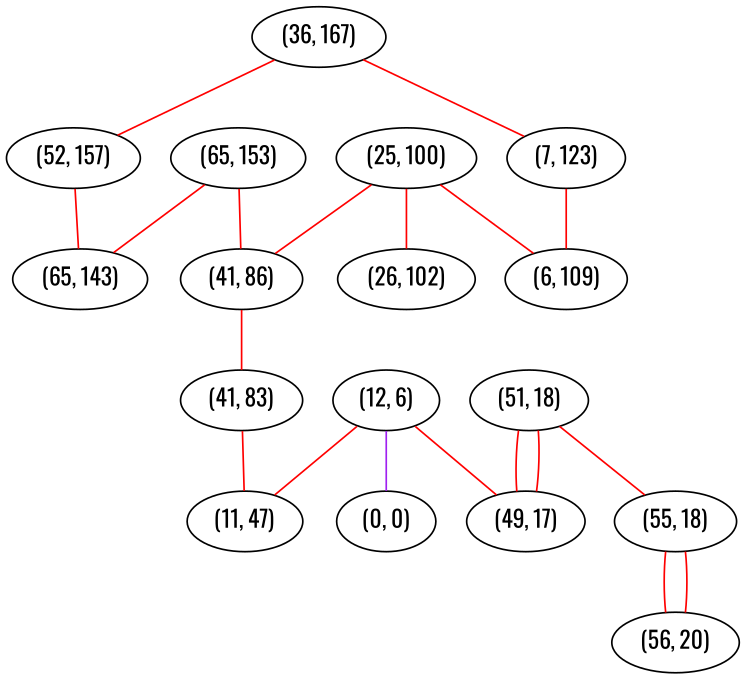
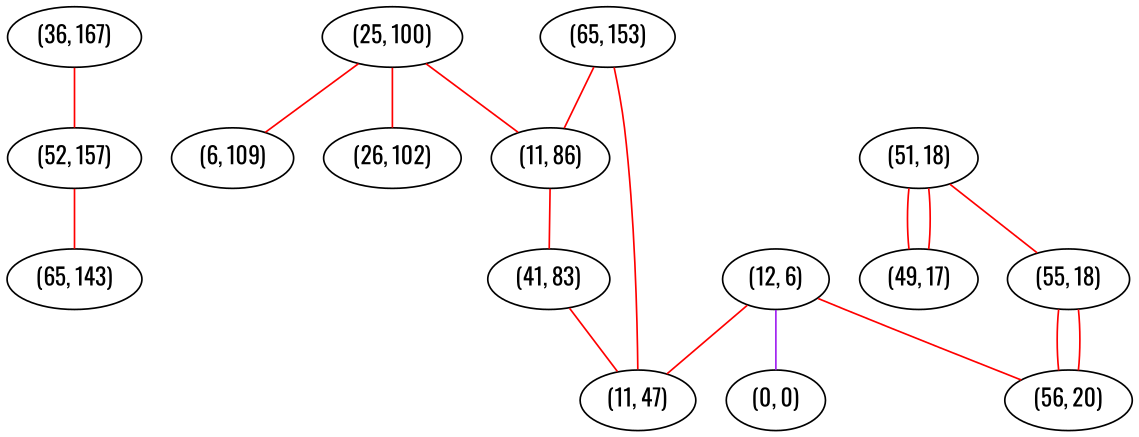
node "(7, 123)": removed
edge "(65, 153)" -- "(65, 143)": now "(65, 153)" -- "(11, 47)"
node "(41, 86)": label "(41, 86)" -> "(11, 86)"
edge "(12, 6)" -- "(49, 17)": now "(12, 6)" -- "(56, 20)"
